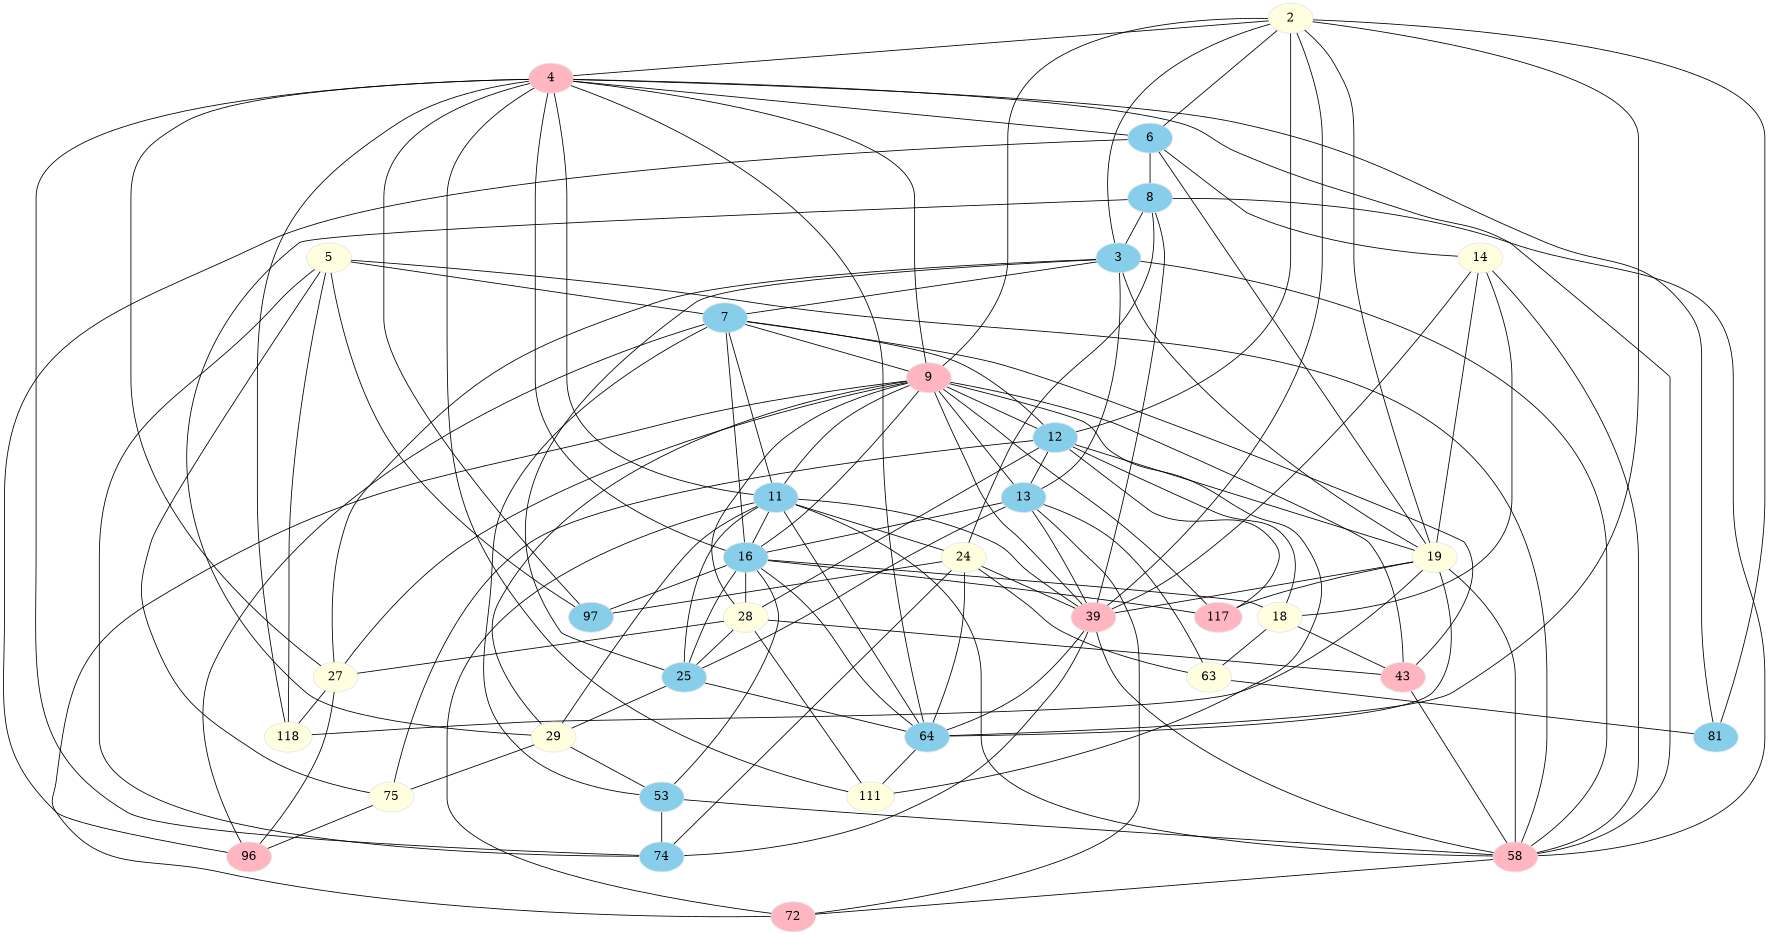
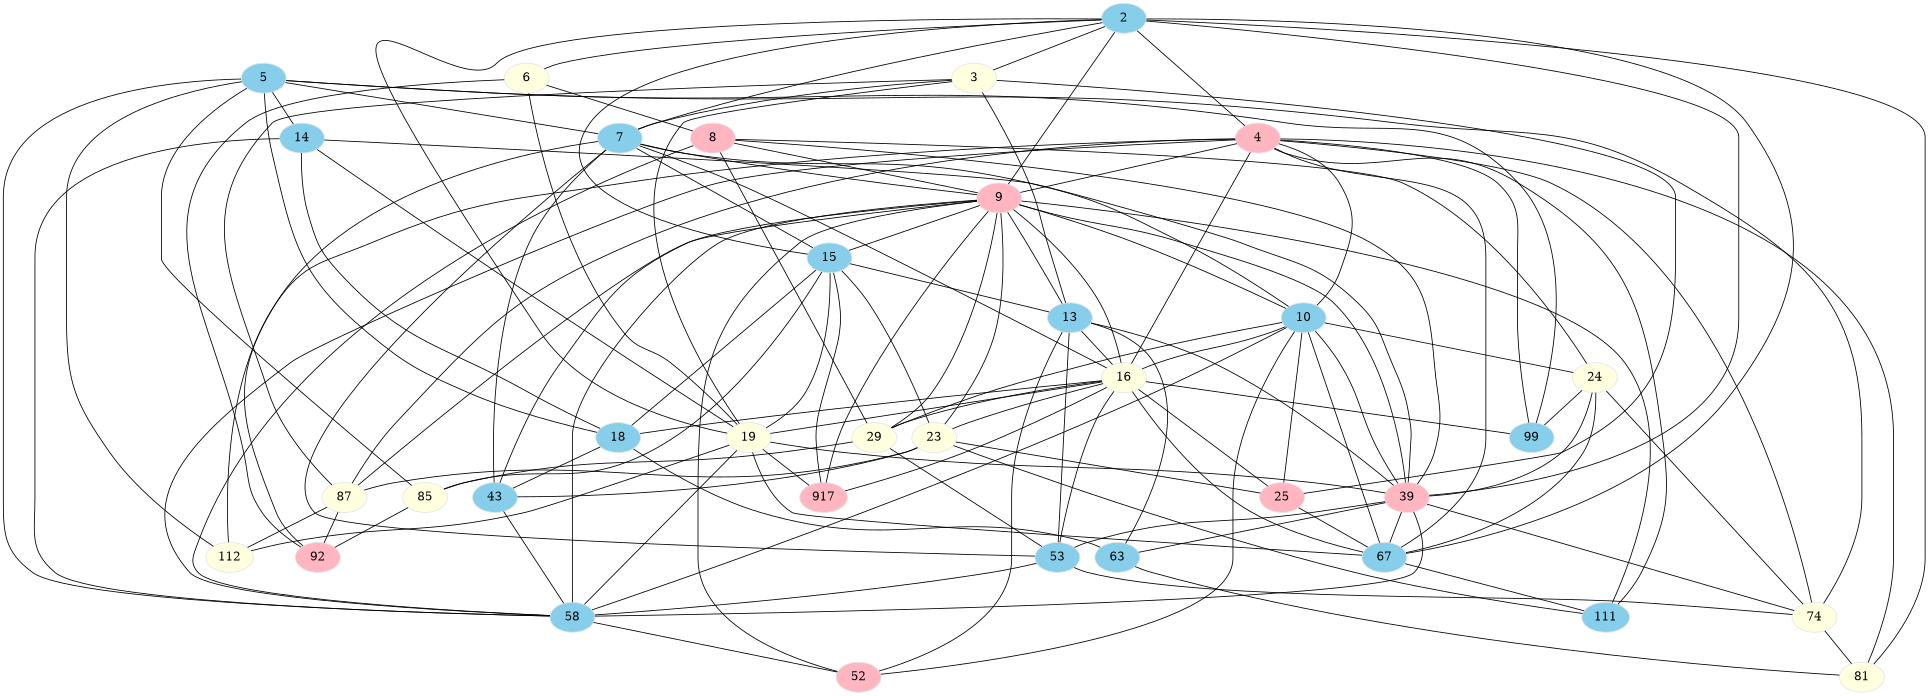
node "2": fillcolor lightyellow -> skyblue
edge "2" -- "7": added
edge "4" -- "6": removed
node "6": fillcolor skyblue -> lightyellow
node "8": fillcolor skyblue -> lightpink
edge "8" -- "3": now "8" -- "9"
edge "6" -- "14": now "5" -- "14"
node "5": fillcolor lightyellow -> skyblue
node "3": fillcolor skyblue -> lightyellow
node "14": fillcolor lightyellow -> skyblue
edge "5" -- "18": added
edge "16" -- "19": added
edge "3" -- "58": now "9" -- "58"
node "12": label "12" -> "15"
node "11": label "11" -> "10"
edge "39" -- "53": added
node "16": fillcolor skyblue -> lightyellow
edge "13" -- "25": now "13" -- "53"
node "97": label "97" -> "99"
node "28": label "28" -> "23"
node "117": label "117" -> "917"
node "18": fillcolor lightyellow -> skyblue
edge "24" -- "63": now "39" -- "63"
edge "74" -- "81": added
node "27": label "27" -> "87"
node "25": fillcolor skyblue -> lightpink
node "63": fillcolor lightyellow -> skyblue
node "43": fillcolor lightpink -> skyblue
edge "25" -- "29": now "16" -- "29"
node "118": label "118" -> "112"
node "64": label "64" -> "67"
node "81": fillcolor skyblue -> lightyellow
node "75": label "75" -> "85"
node "111": fillcolor lightyellow -> skyblue
node "96": label "96" -> "92"
node "74": fillcolor skyblue -> lightyellow
node "58": fillcolor lightpink -> skyblue
node "72": label "72" -> "52"
